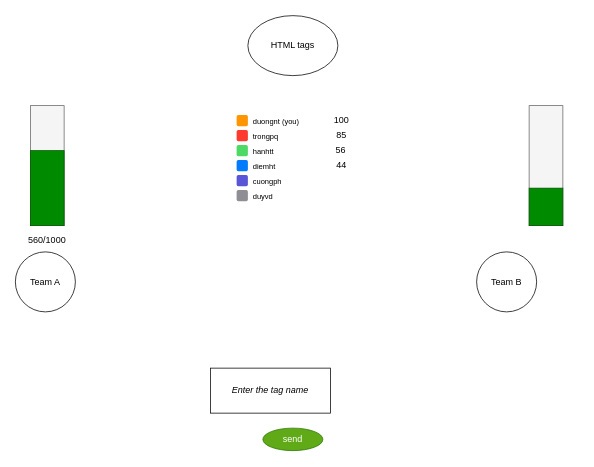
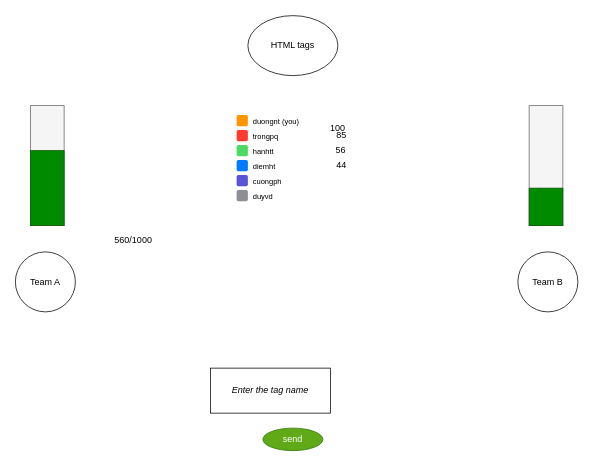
node "100": moved (342, 120) -> (338, 128)
node "560/1000": moved (47, 240) -> (134, 240)
node "Team B": moved (507, 282) -> (548, 282)
